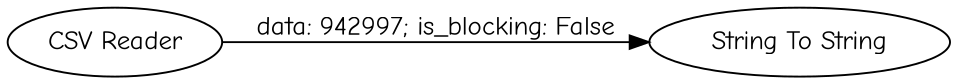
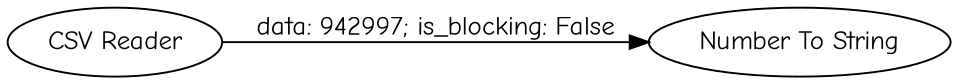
node "String To String": label "String To String" -> "Number To String"
